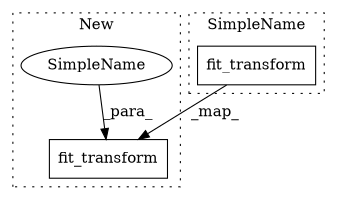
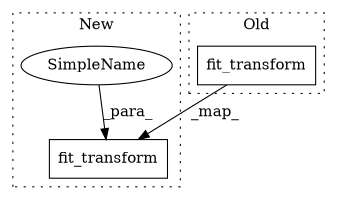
cluster "SimpleName": label "SimpleName" -> "Old"
